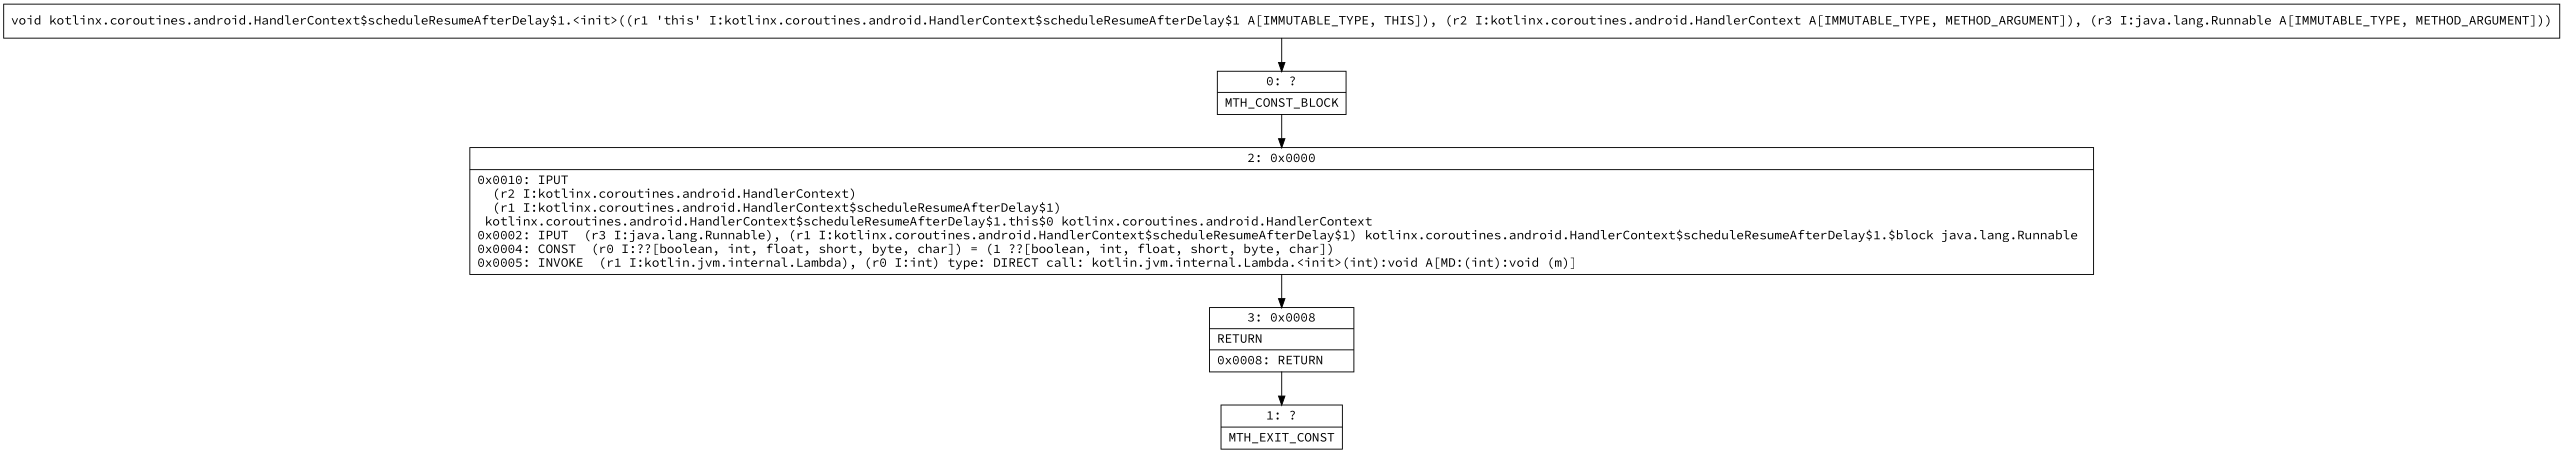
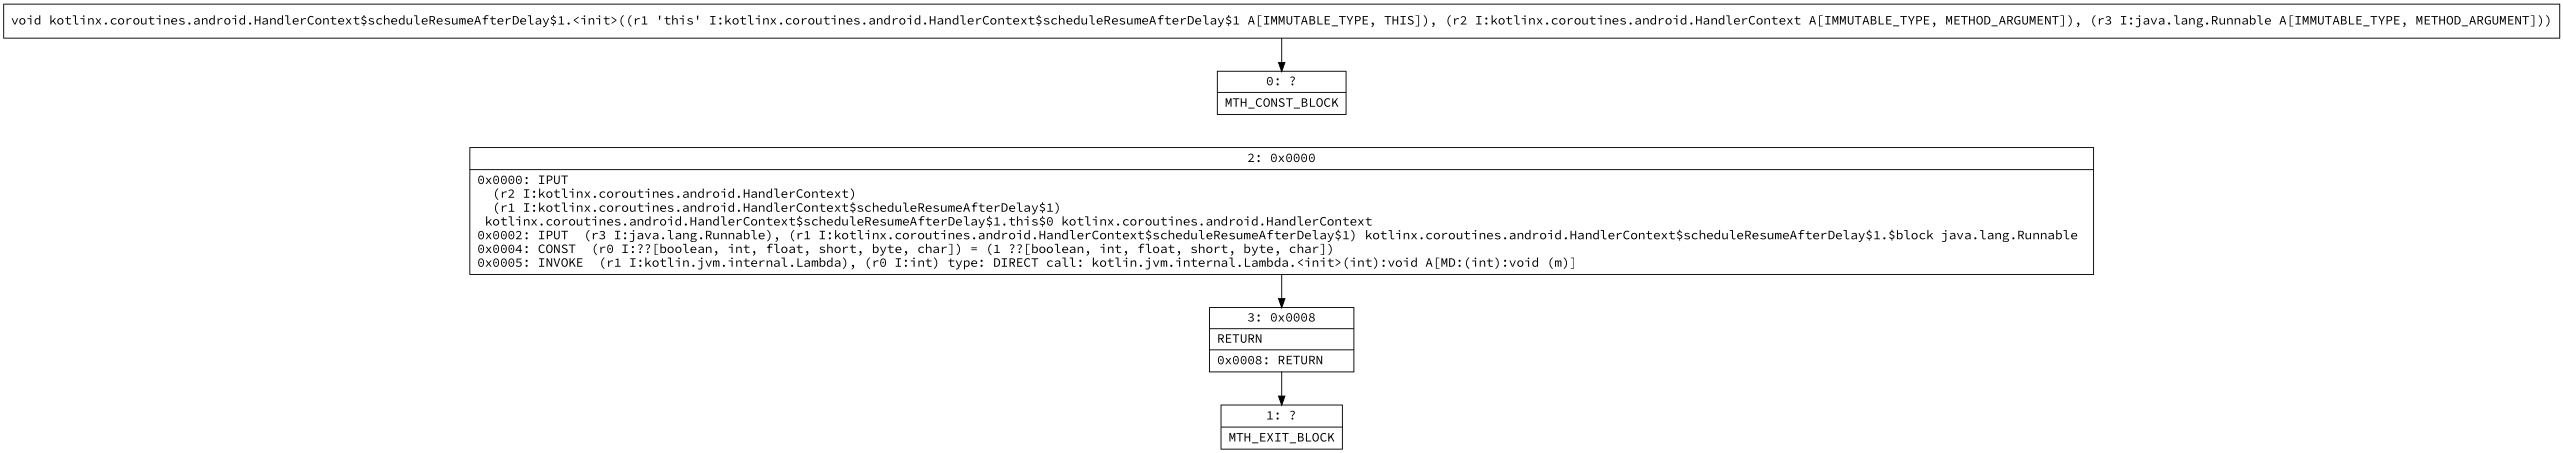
edge "0: ?" -> "2: 0x0000": removed
node "2: 0x0000": text "0x0010: IPUT" -> "0x0000: IPUT"
node "1: ?": text "MTH_EXIT_CONST" -> "MTH_EXIT_BLOCK"
